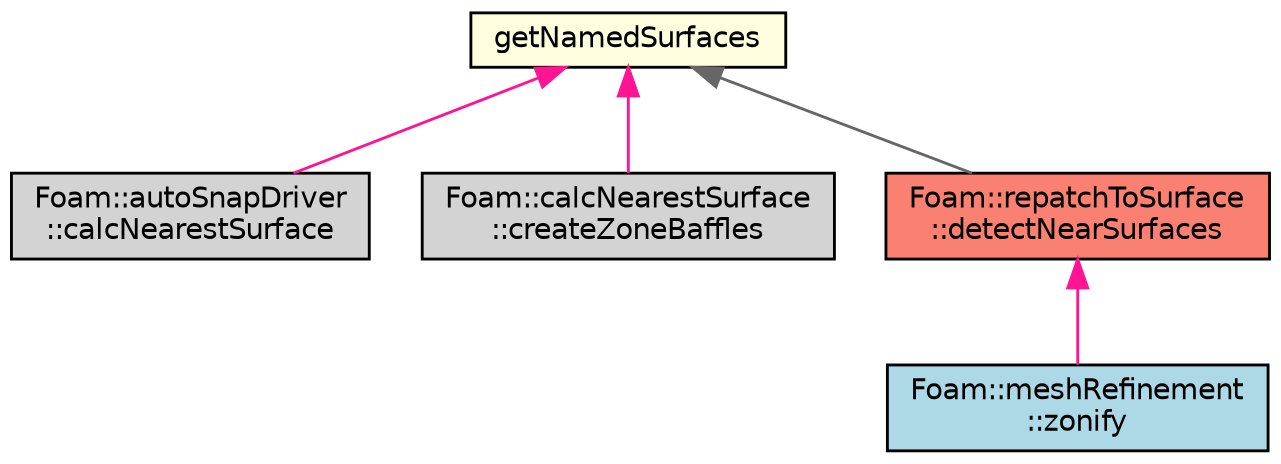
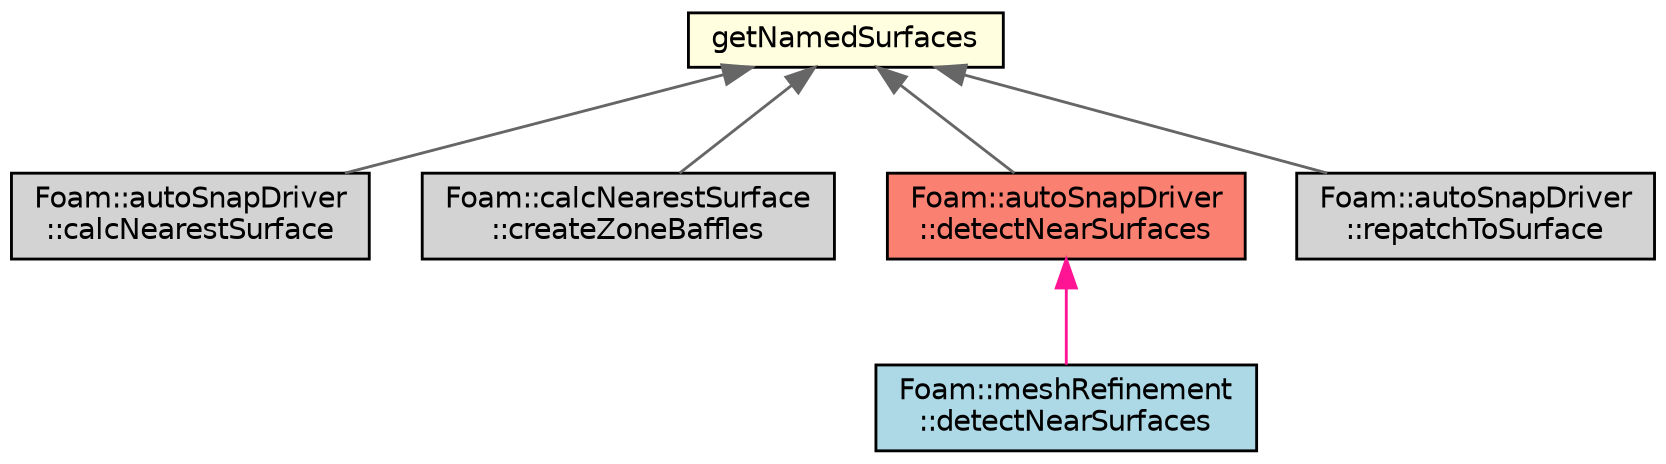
edge "Foam::autoSnapDriver ::calcNearestSurface" -> "getNamedSurfaces": color deeppink -> gray40
edge "Foam::calcNearestSurface ::createZoneBaffles" -> "getNamedSurfaces": color deeppink -> gray40
node "Foam::repatchToSurface ::detectNearSurfaces": label "Foam::repatchToSurface ::detectNearSurfaces" -> "Foam::autoSnapDriver ::detectNearSurfaces"
node "Foam::autoSnapDriver ::repatchToSurface": added
node "Foam::meshRefinement ::zonify": label "Foam::meshRefinement ::zonify" -> "Foam::meshRefinement ::detectNearSurfaces"
